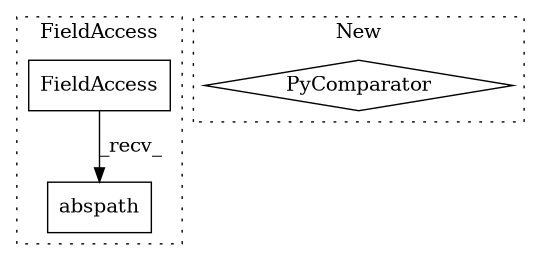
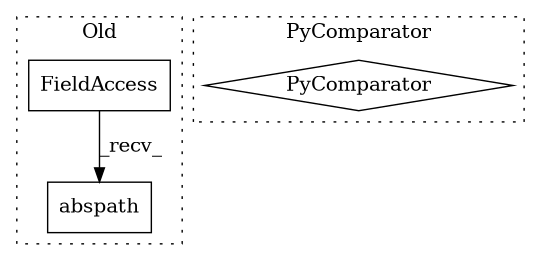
cluster "FieldAccess": label "FieldAccess" -> "Old"
cluster "New": label "New" -> "PyComparator"
